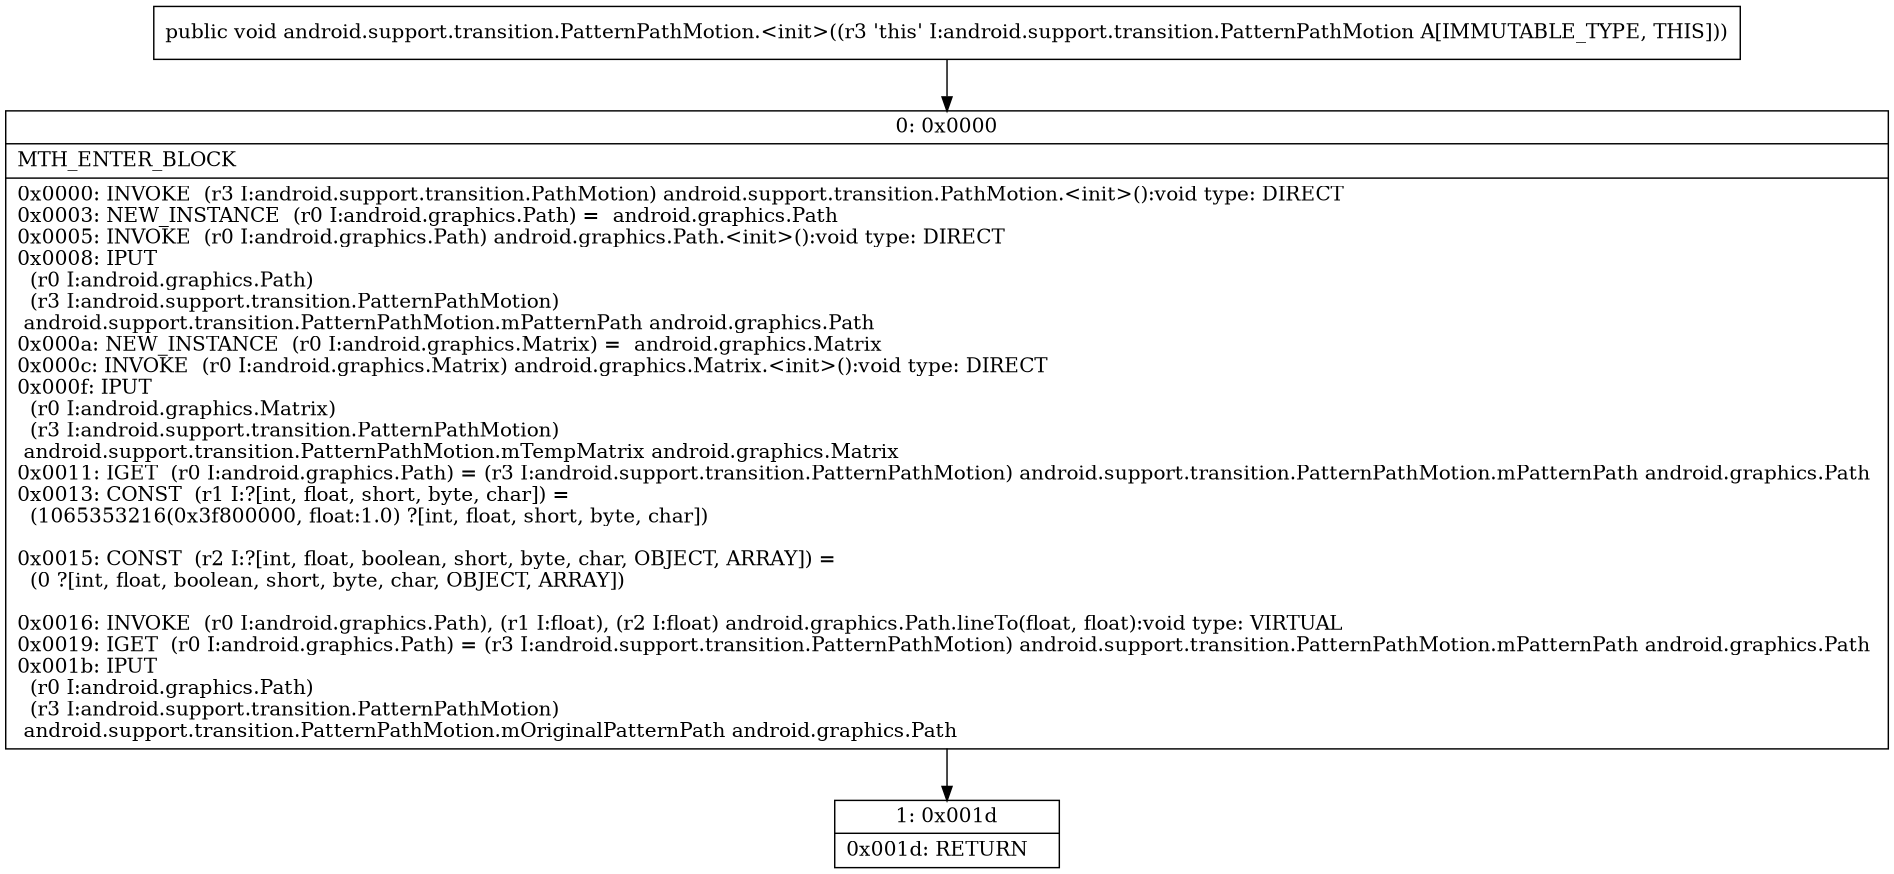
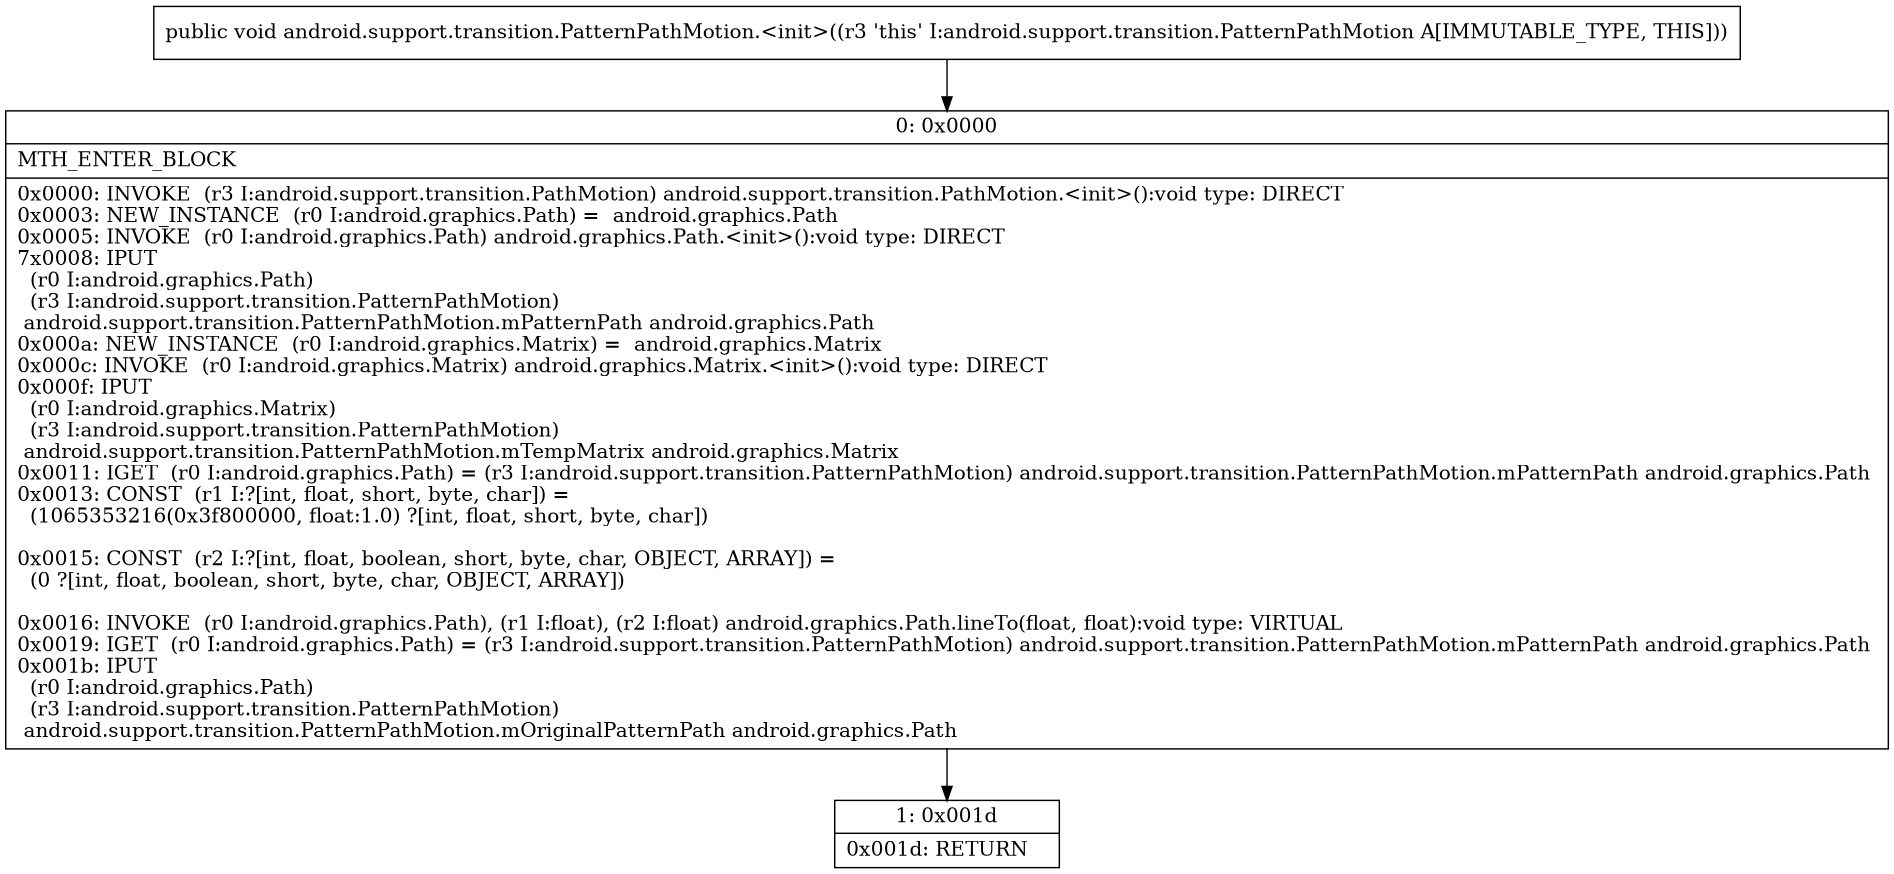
node "0: 0x0000": text "0x0008: IPUT" -> "7x0008: IPUT"
